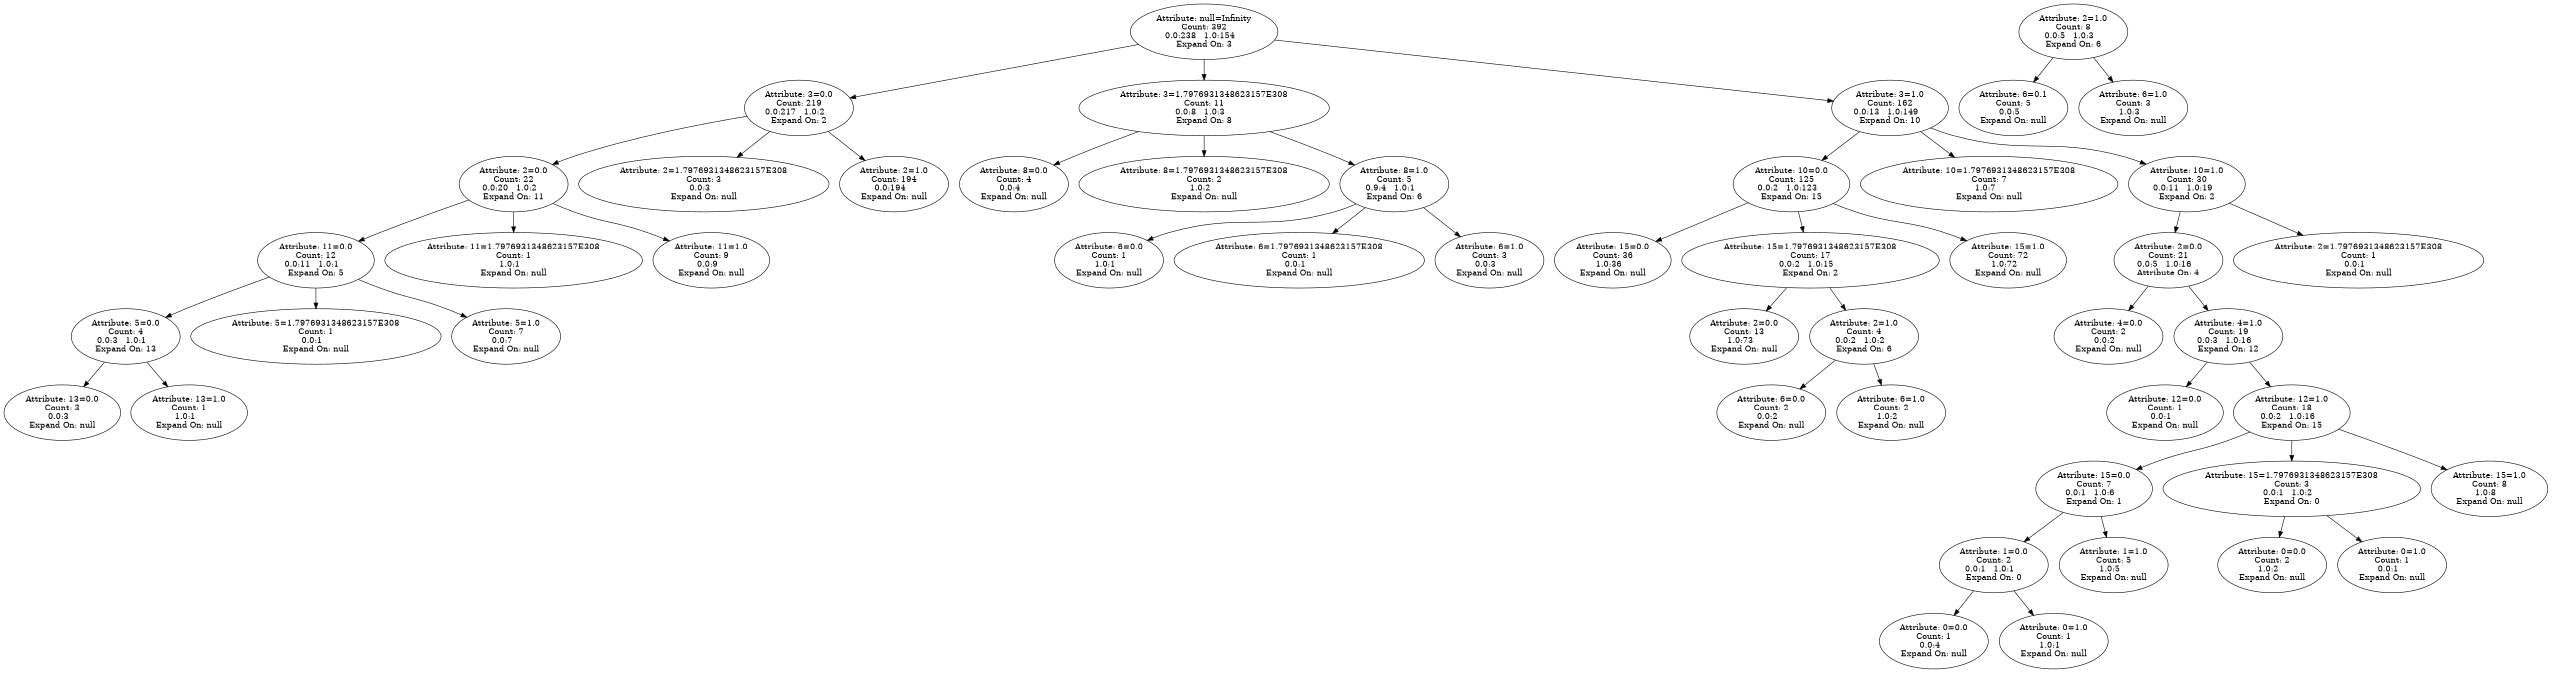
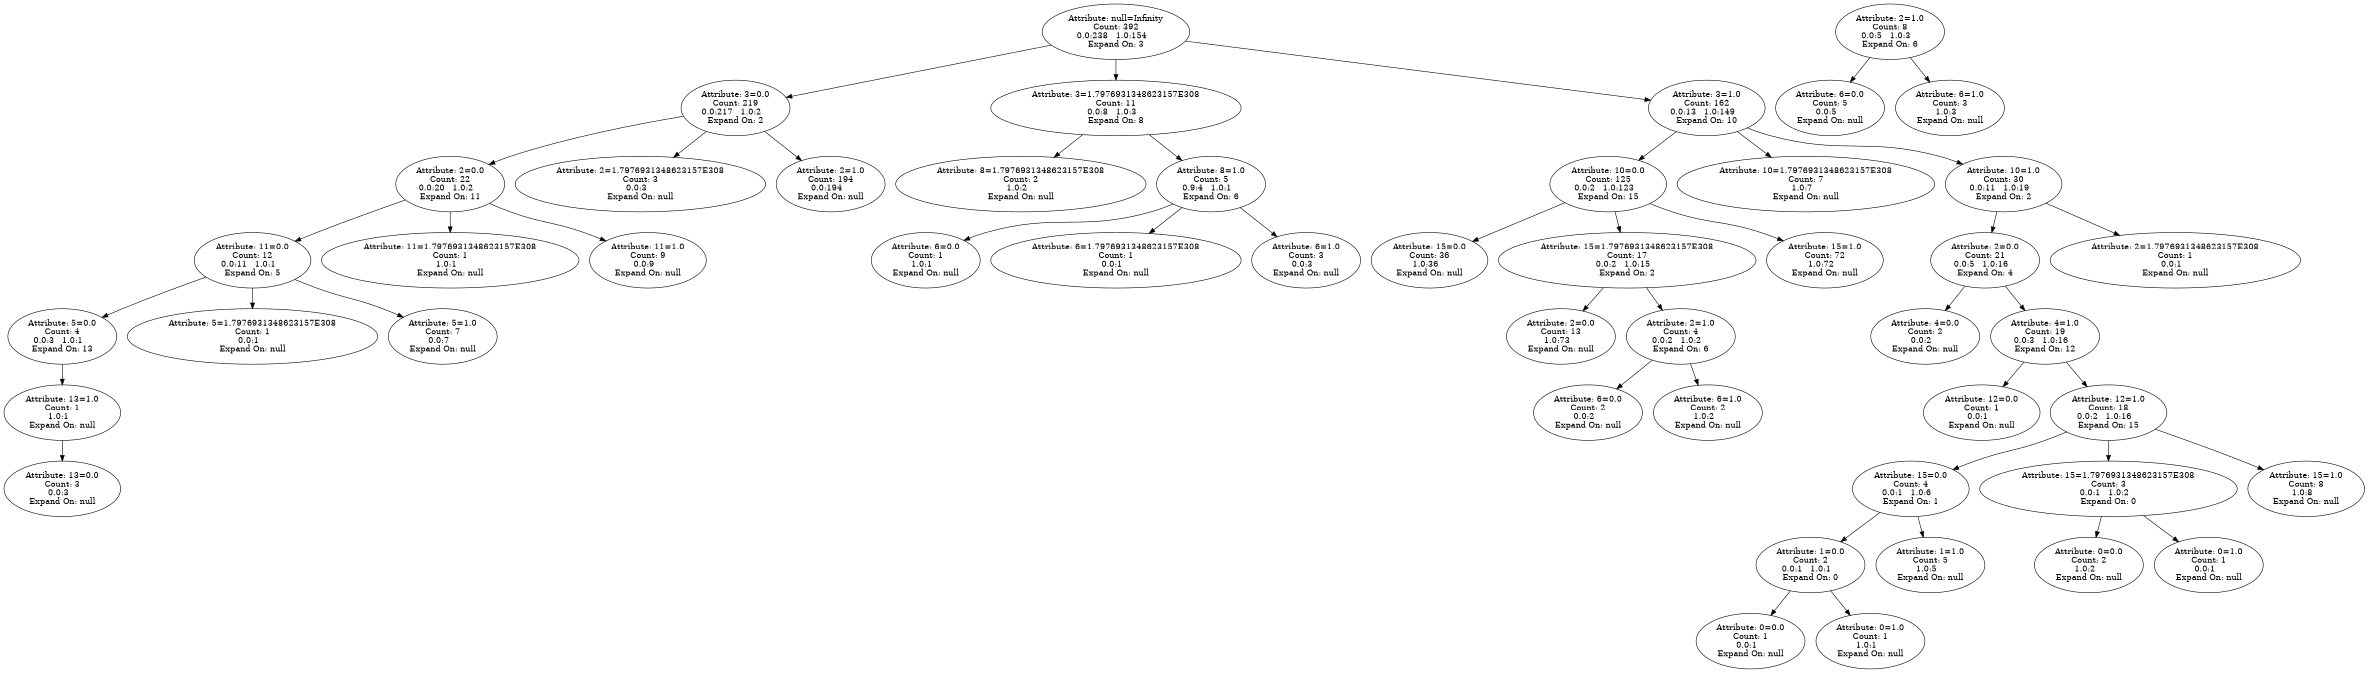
node "Attribute: 6=0.1 Count: 5 0.0:5 Expand On: null": label "Attribute: 6=0.1 Count: 5 0.0:5 Expand On: null" -> "Attribute: 6=0.0 Count: 5 0.0:5 Expand On: null"
node "Attribute: 8=0.0 Count: 4 0.0:4 Expand On: null": removed
node "Attribute: 2=0.0 Count: 21 0.0:5   1.0:16 Attribute On: 4": label "Attribute: 2=0.0 Count: 21 0.0:5   1.0:16 Attribute On: 4" -> "Attribute: 2=0.0 Count: 21 0.0:5   1.0:16 Expand On: 4"
edge "Attribute: 5=0.0 Count: 4 0.0:3   1.0:1 Expand On: 13" -> "Attribute: 13=0.0 Count: 3 0.0:3 Expand On: null": now "Attribute: 13=1.0 Count: 1 1.0:1 Expand On: null" -> "Attribute: 13=0.0 Count: 3 0.0:3 Expand On: null"
node "Attribute: 15=0.0 Count: 7 0.0:1   1.0:6 Expand On: 1": label "Attribute: 15=0.0 Count: 7 0.0:1   1.0:6 Expand On: 1" -> "Attribute: 15=0.0 Count: 4 0.0:1   1.0:6 Expand On: 1"
node "Attribute: 0=0.0 Count: 1 0.0:4 Expand On: null": label "Attribute: 0=0.0 Count: 1 0.0:4 Expand On: null" -> "Attribute: 0=0.0 Count: 1 0.0:1 Expand On: null"
